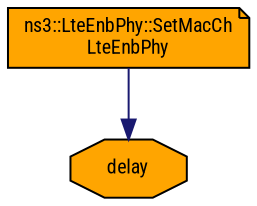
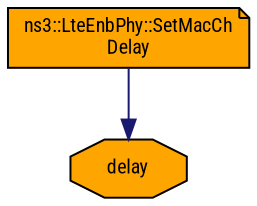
node "ns3::LteEnbPhy::SetMacCh LteEnbPhy": label "ns3::LteEnbPhy::SetMacCh LteEnbPhy" -> "ns3::LteEnbPhy::SetMacCh Delay"
